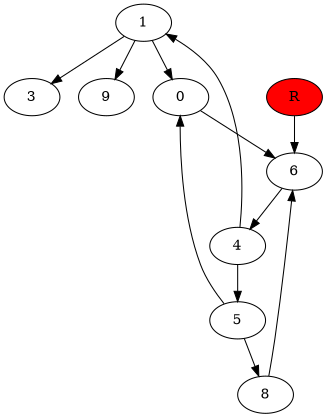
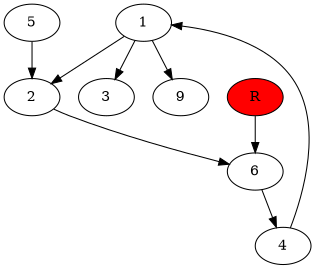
node "0": label "0" -> "2"
edge "4" -> "5": removed
node "8": removed
